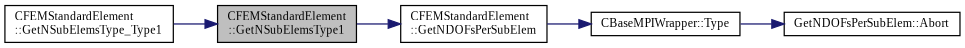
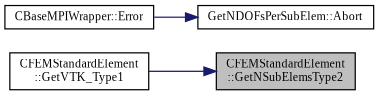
node "CFEMStandardElement ::GetNSubElemsType_Type1": label "CFEMStandardElement ::GetNSubElemsType_Type1" -> "CFEMStandardElement ::GetVTK_Type1"
node "CFEMStandardElement ::GetNSubElemsType1": label "CFEMStandardElement ::GetNSubElemsType1" -> "CFEMStandardElement ::GetNSubElemsType2"
node "CFEMStandardElement ::GetNDOFsPerSubElem": removed
node "CBaseMPIWrapper::Type": label "CBaseMPIWrapper::Type" -> "CBaseMPIWrapper::Error"
